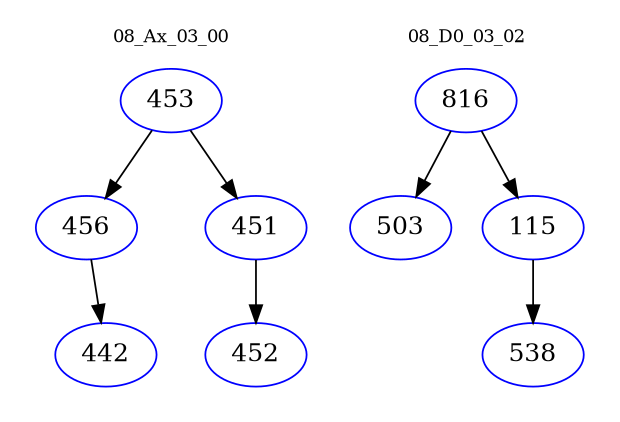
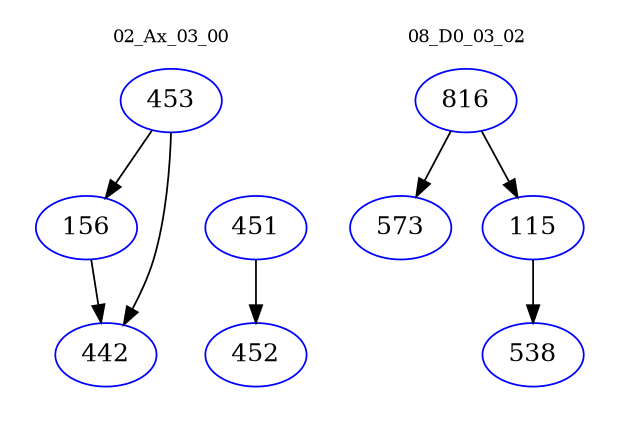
cluster "08_Ax_03_00": label "08_Ax_03_00" -> "02_Ax_03_00"
edge "453" -> "451": now "453" -> "442"
node "456": label "456" -> "156"
node "503": label "503" -> "573"
